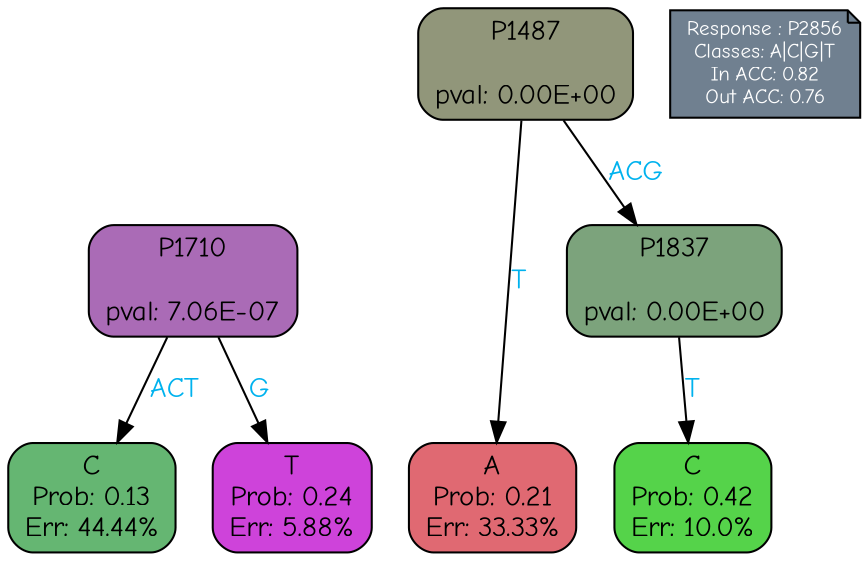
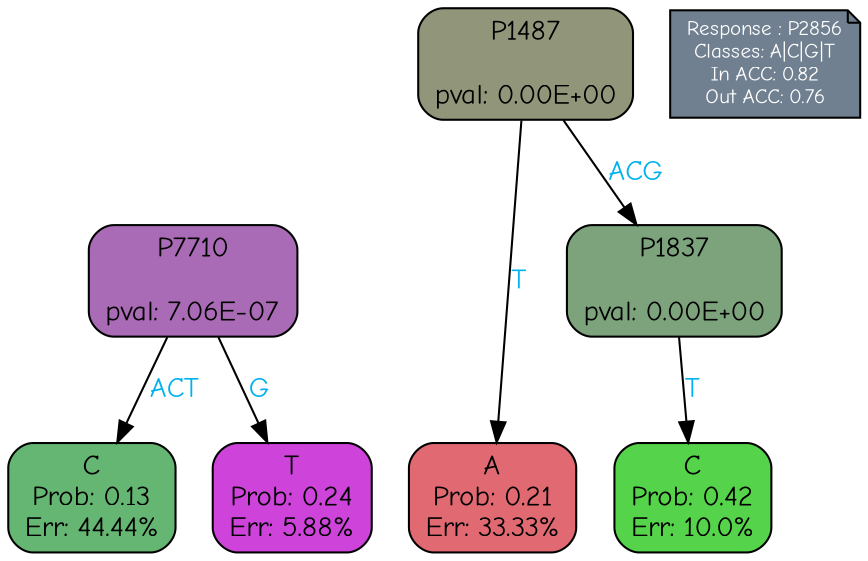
node "P1710 pval: 7.06E-07": label "P1710 pval: 7.06E-07" -> "P7710 pval: 7.06E-07"
